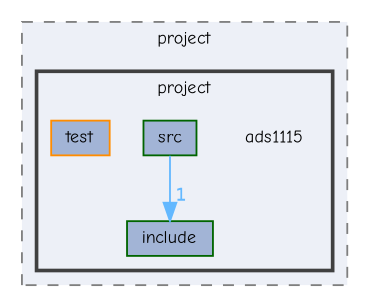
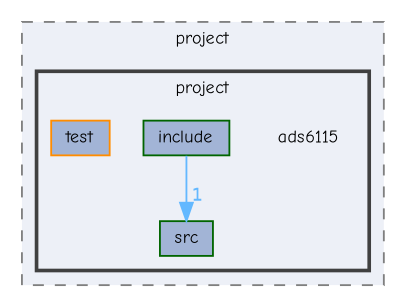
node "ads1115": label "ads1115" -> "ads6115"
edge "src" -> "include": reversed
